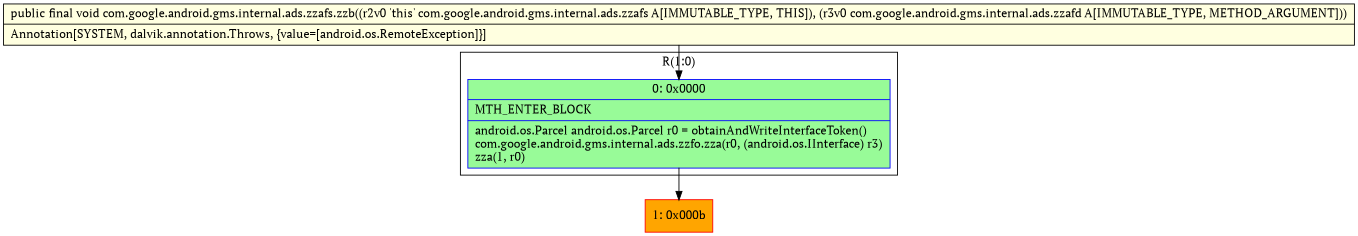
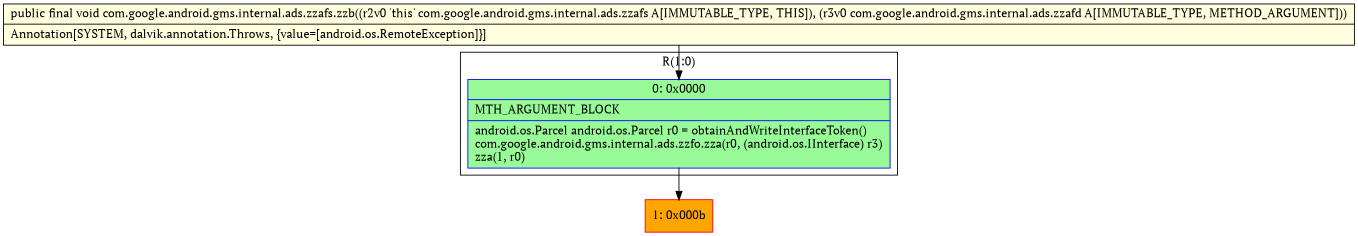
node "0: 0x0000": text "MTH_ENTER_BLOCK" -> "MTH_ARGUMENT_BLOCK"
